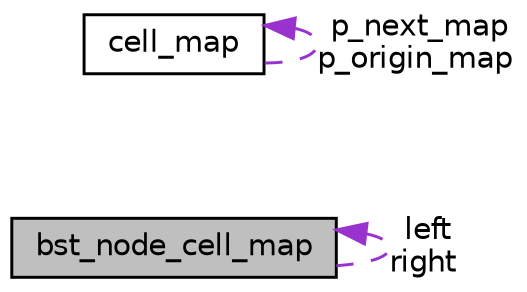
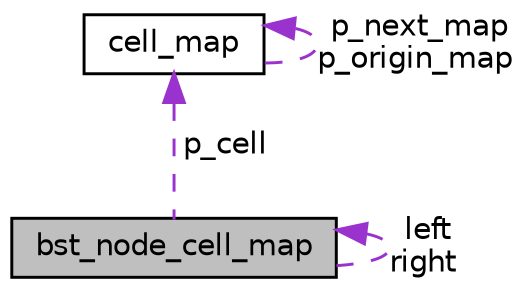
edge "bst_node_cell_map" -> "cell_map": added, label "p_cell"
